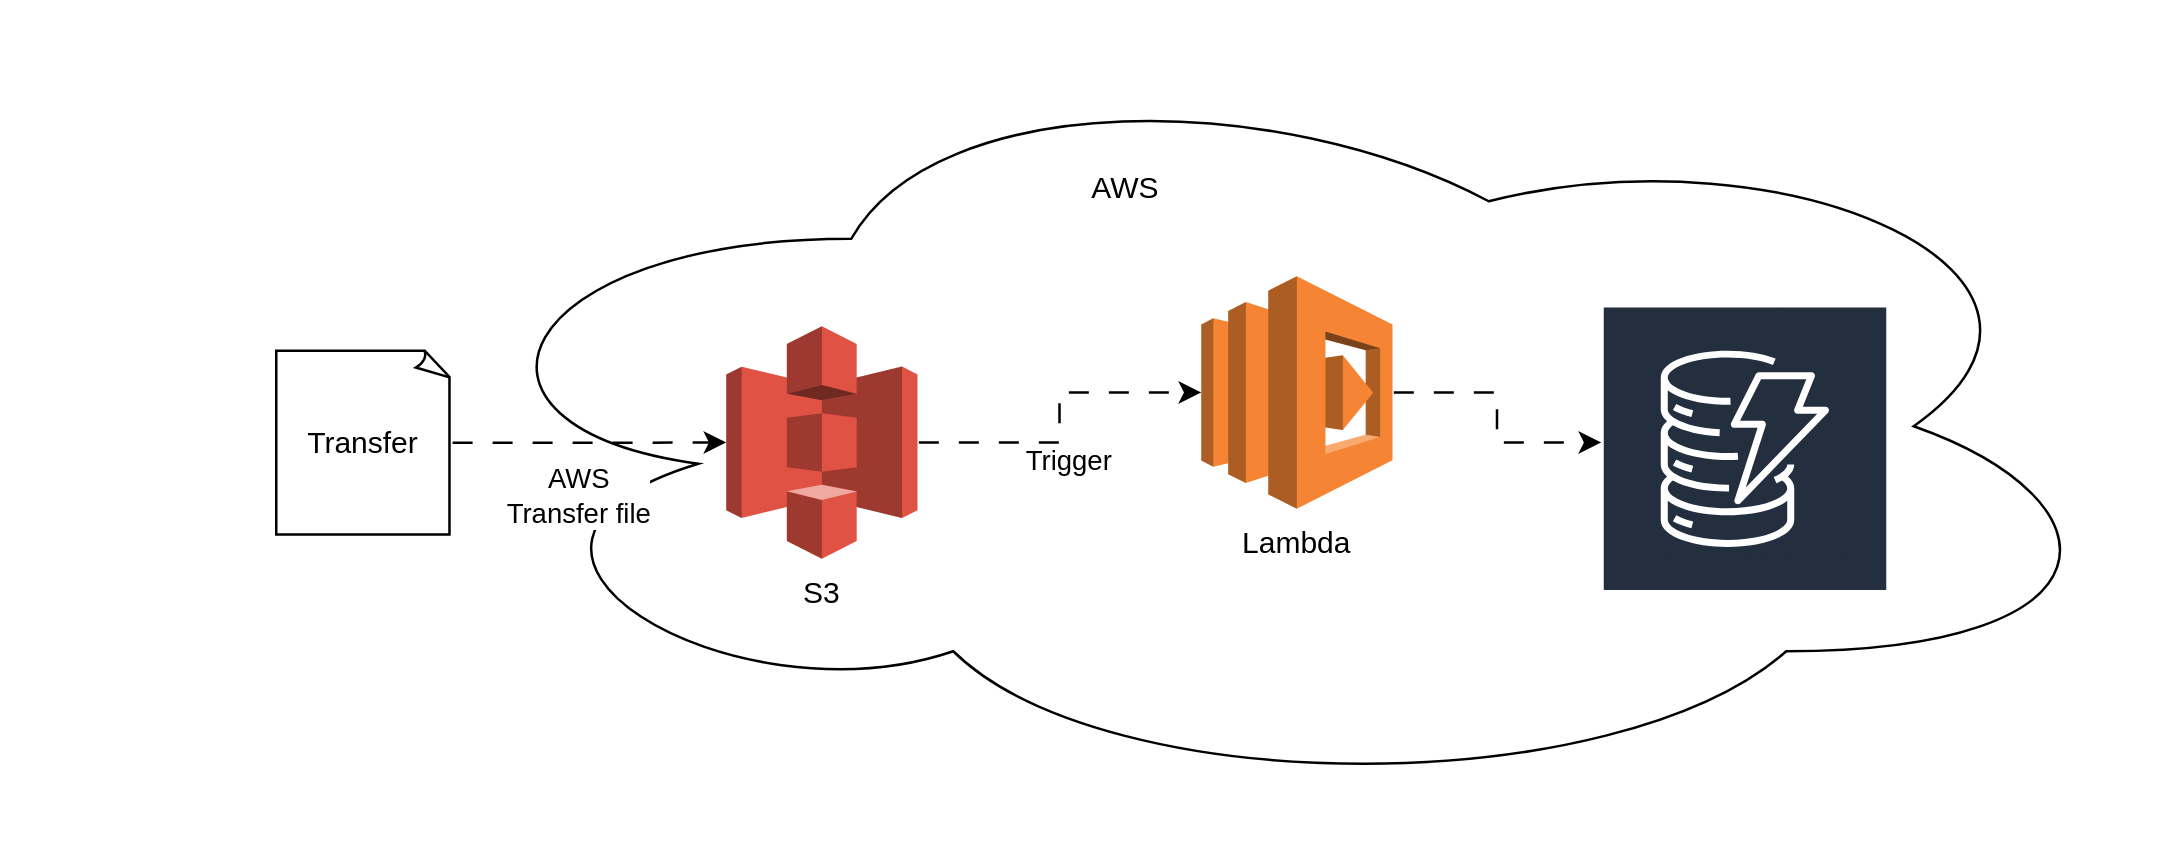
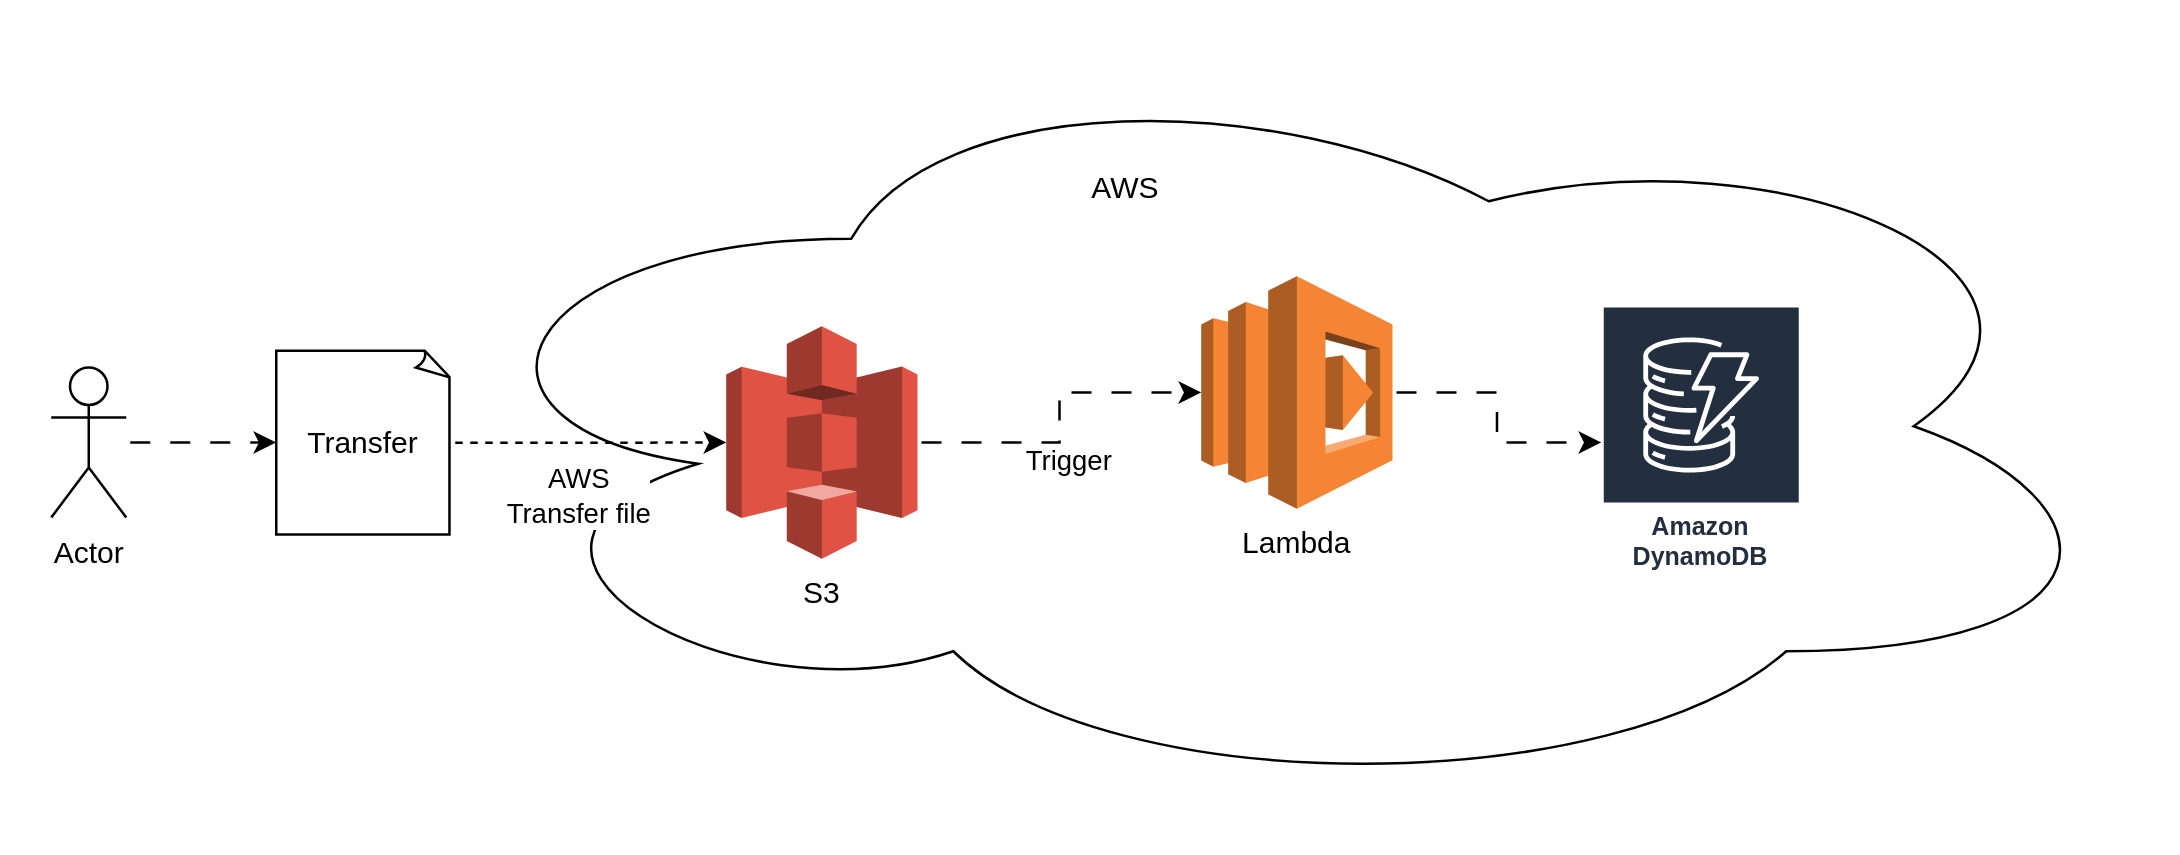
node "Actor": added
edge "Actor" -> "Transfer": added
edge "Transfer" -> "S3": style solid -> dashed
node "Amazon DynamoDB": size 288x275 -> 200x275
